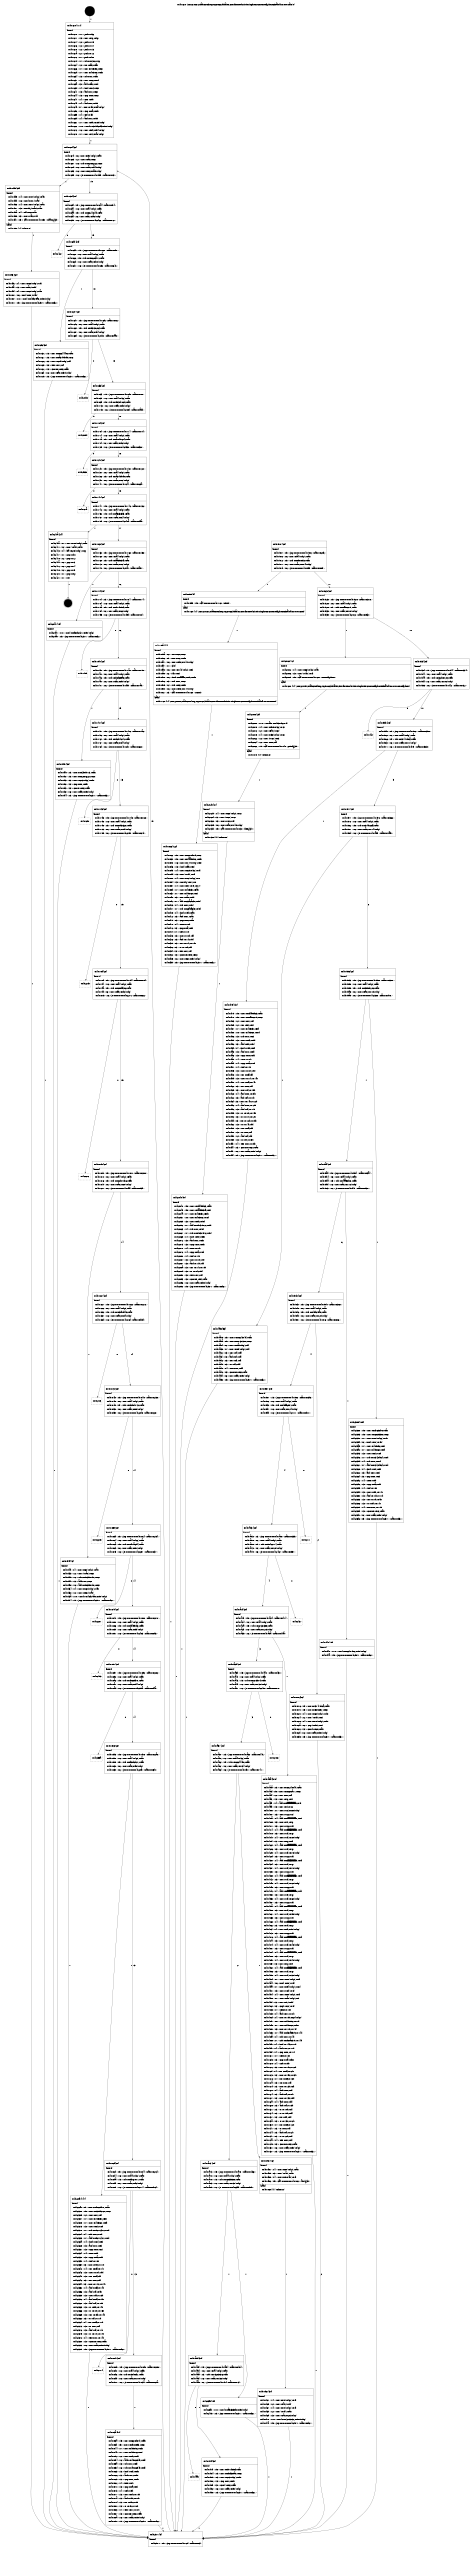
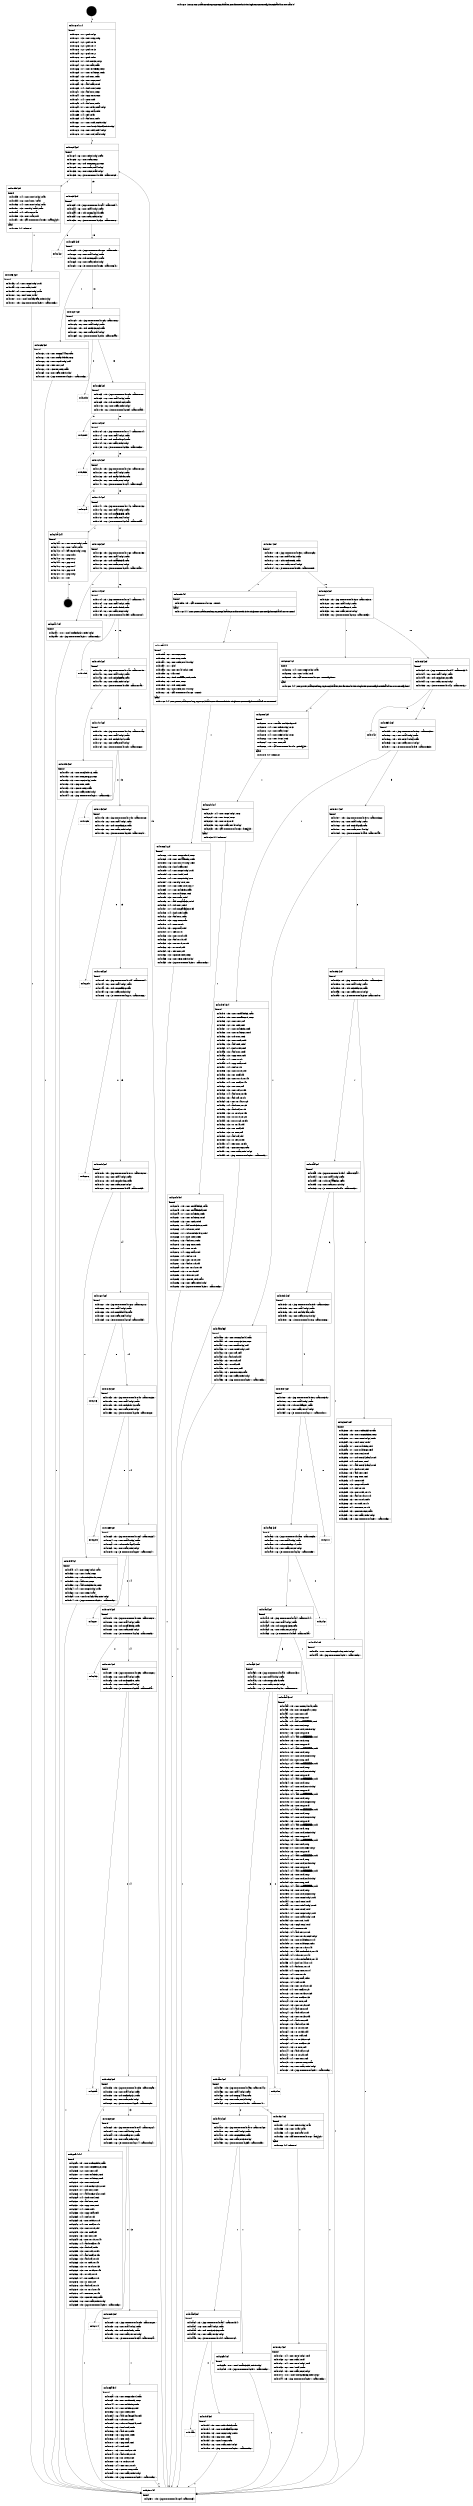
node "0x401e16 [36]": removed
